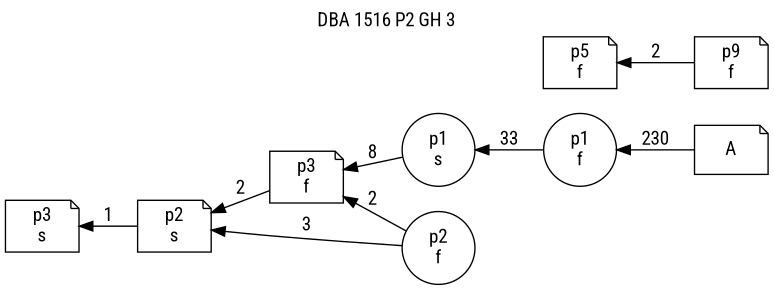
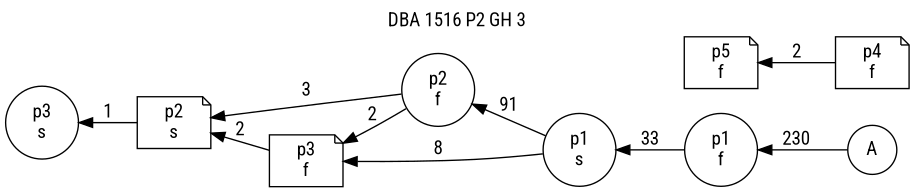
node "p9 f": label "p9 f" -> "p4 f"
edge "p1 s" -> "p2 f": added, label "91"
node "A": shape note -> circle
node "p3 s": shape note -> circle
